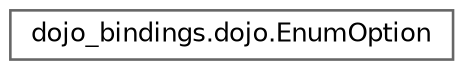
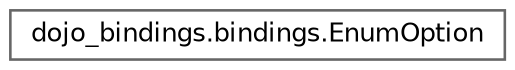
node "dojo_bindings.dojo.EnumOption": label "dojo_bindings.dojo.EnumOption" -> "dojo_bindings.bindings.EnumOption"
